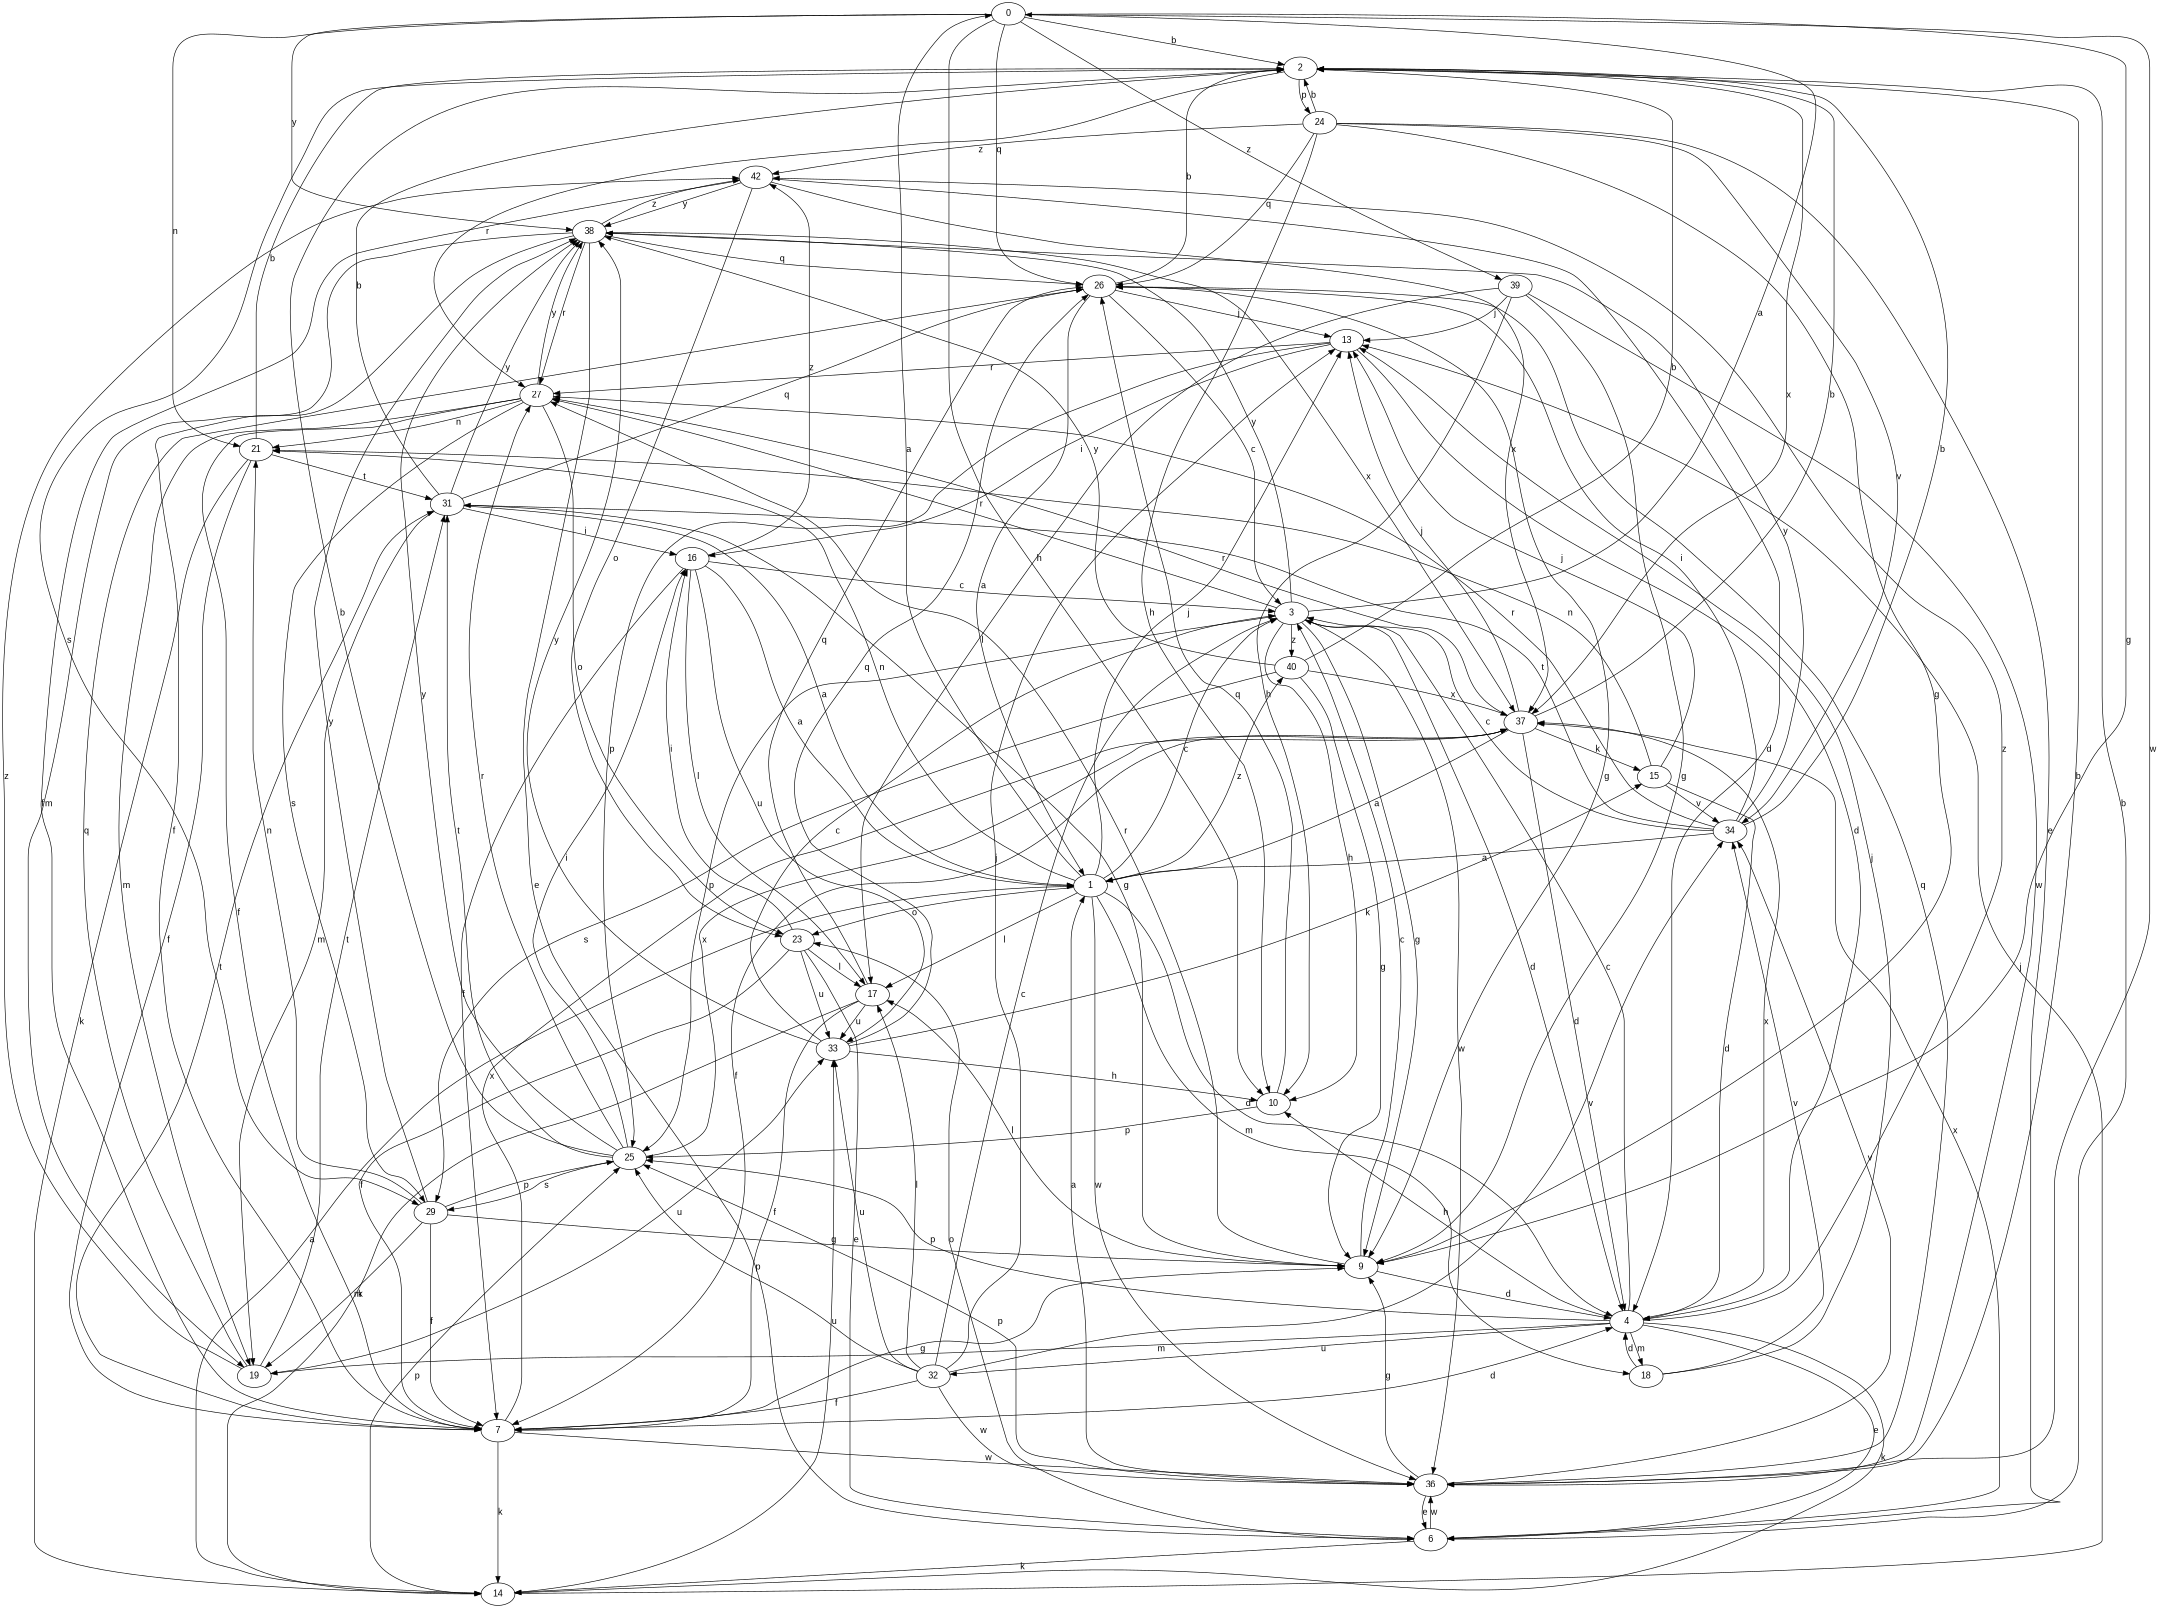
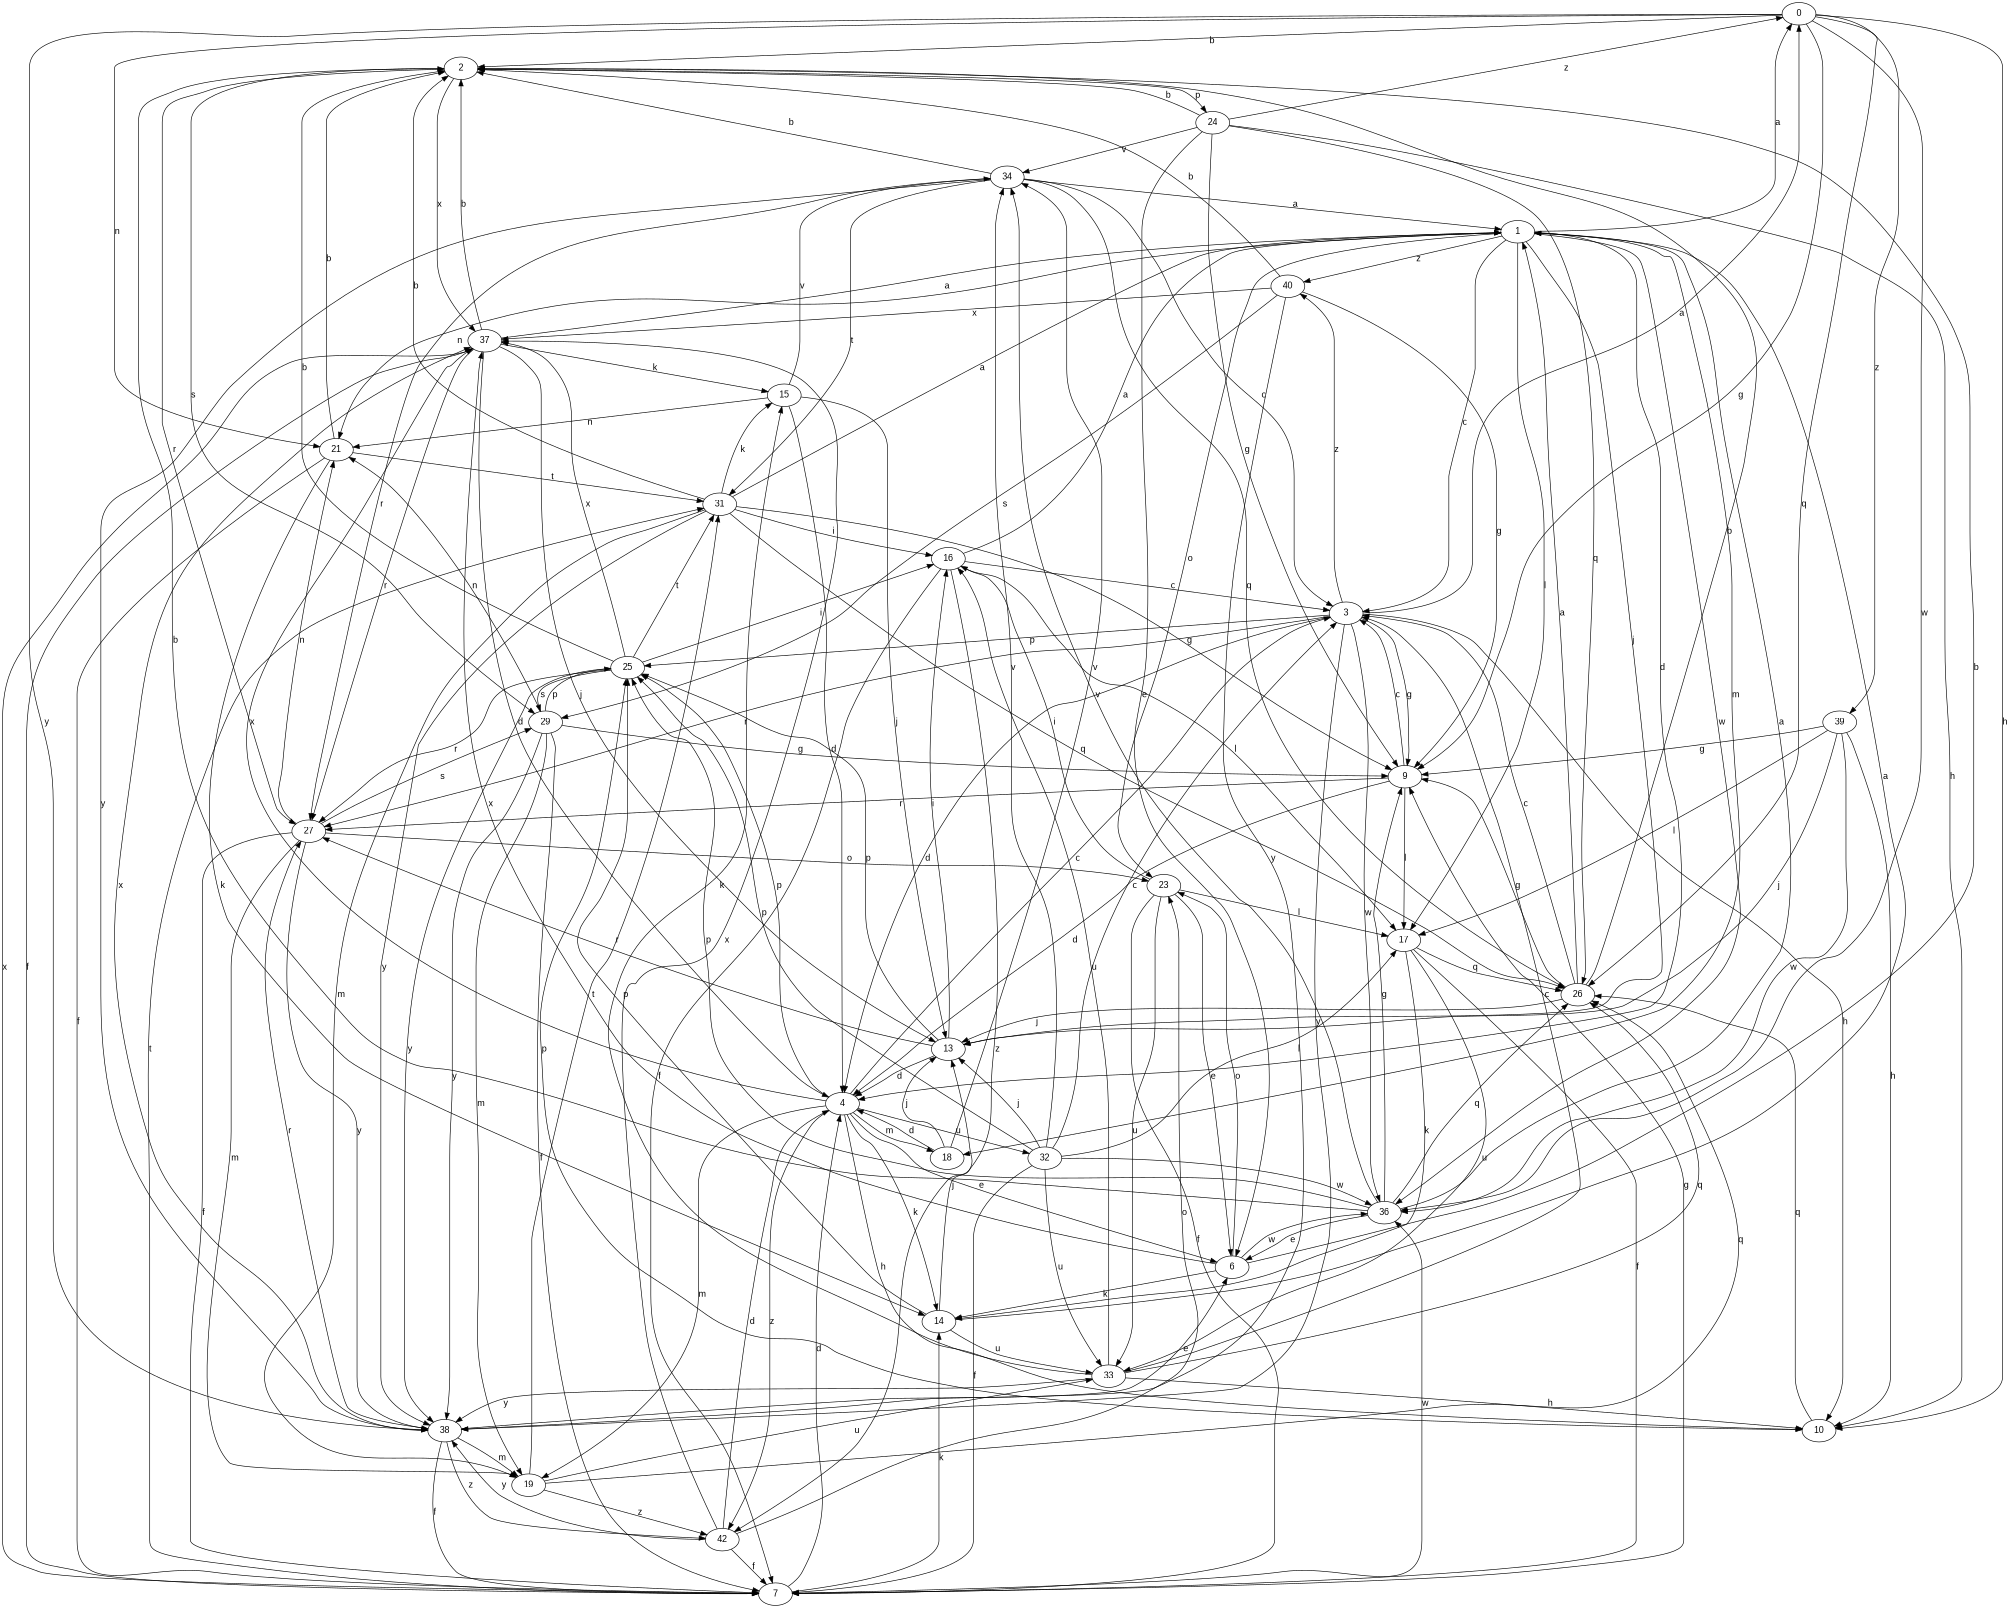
edge "24" -> "42": now "24" -> "0"
edge "38" -> "26": removed, label "q"
edge "31" -> "15": added, label "k"
edge "34" -> "26": label "i" -> "q"
edge "16" -> "33": reversed
